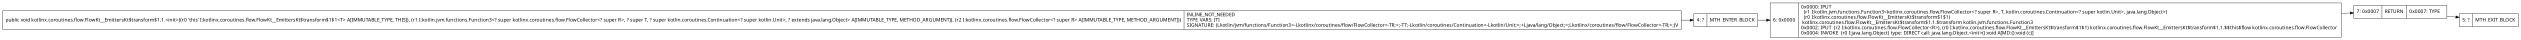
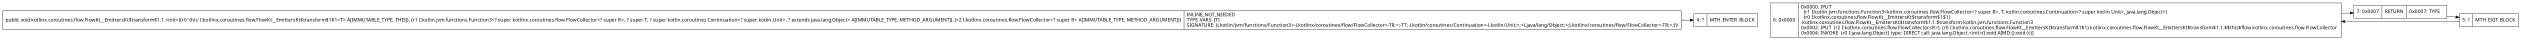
edge "4: ?" -> "6: 0x0000": now "5: ?" -> "6: 0x0000"
